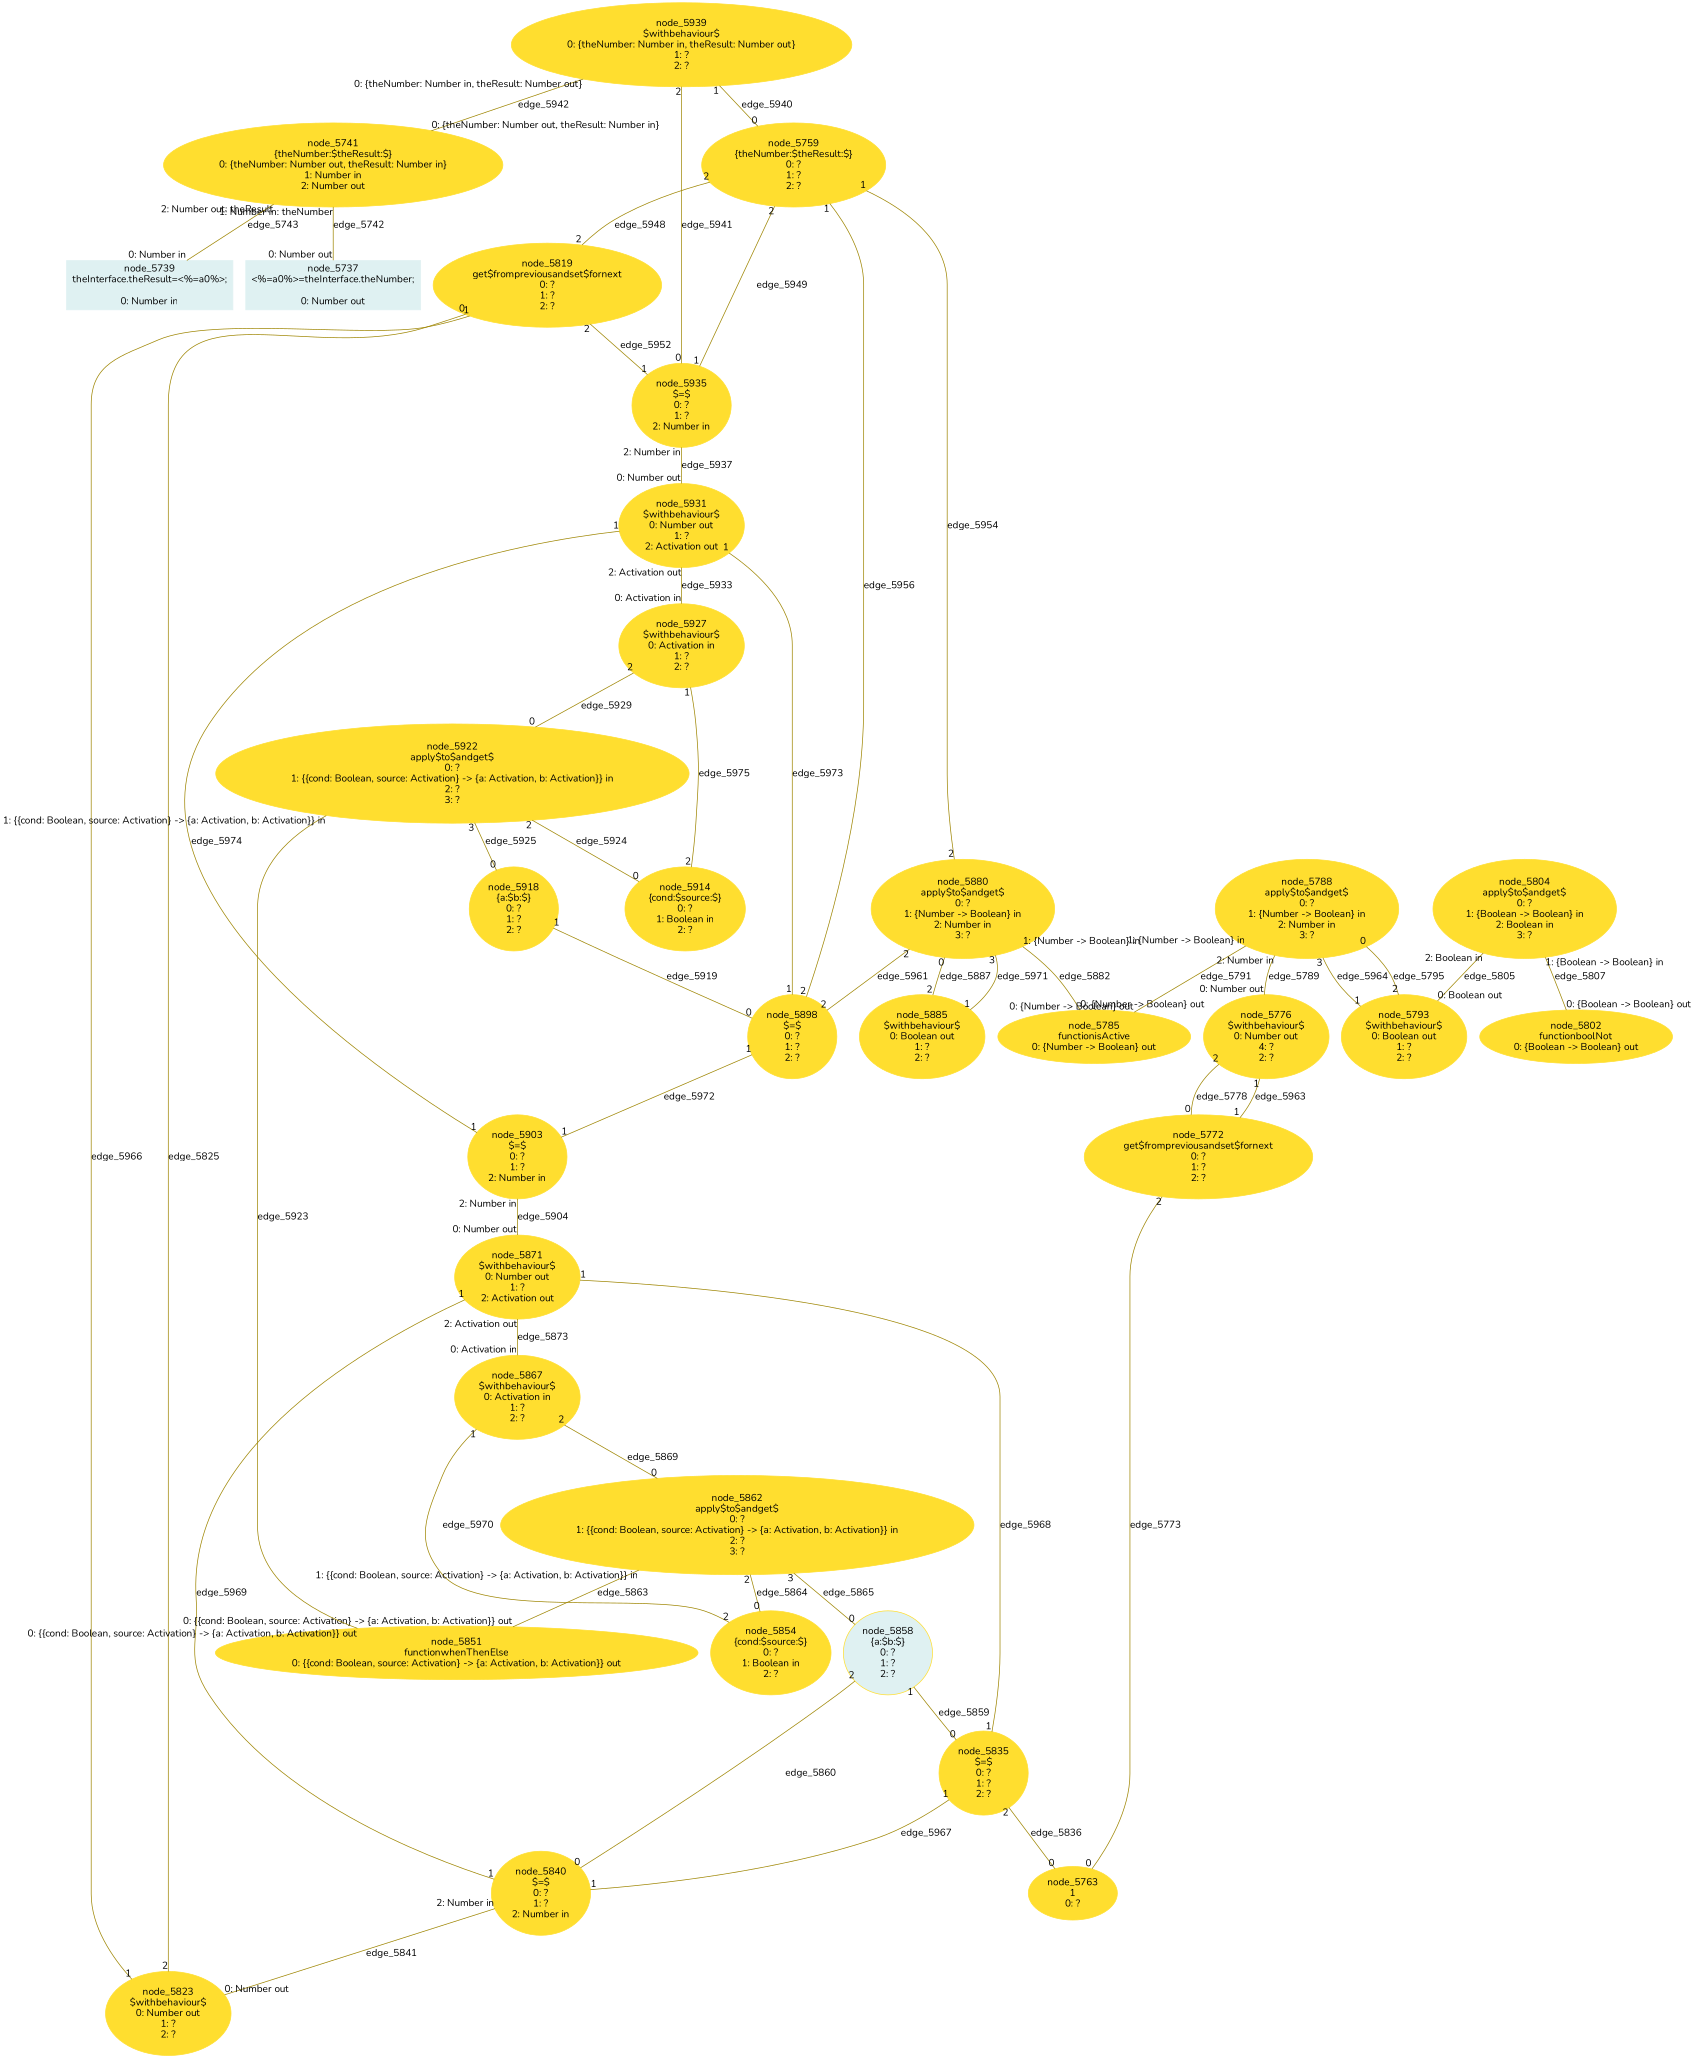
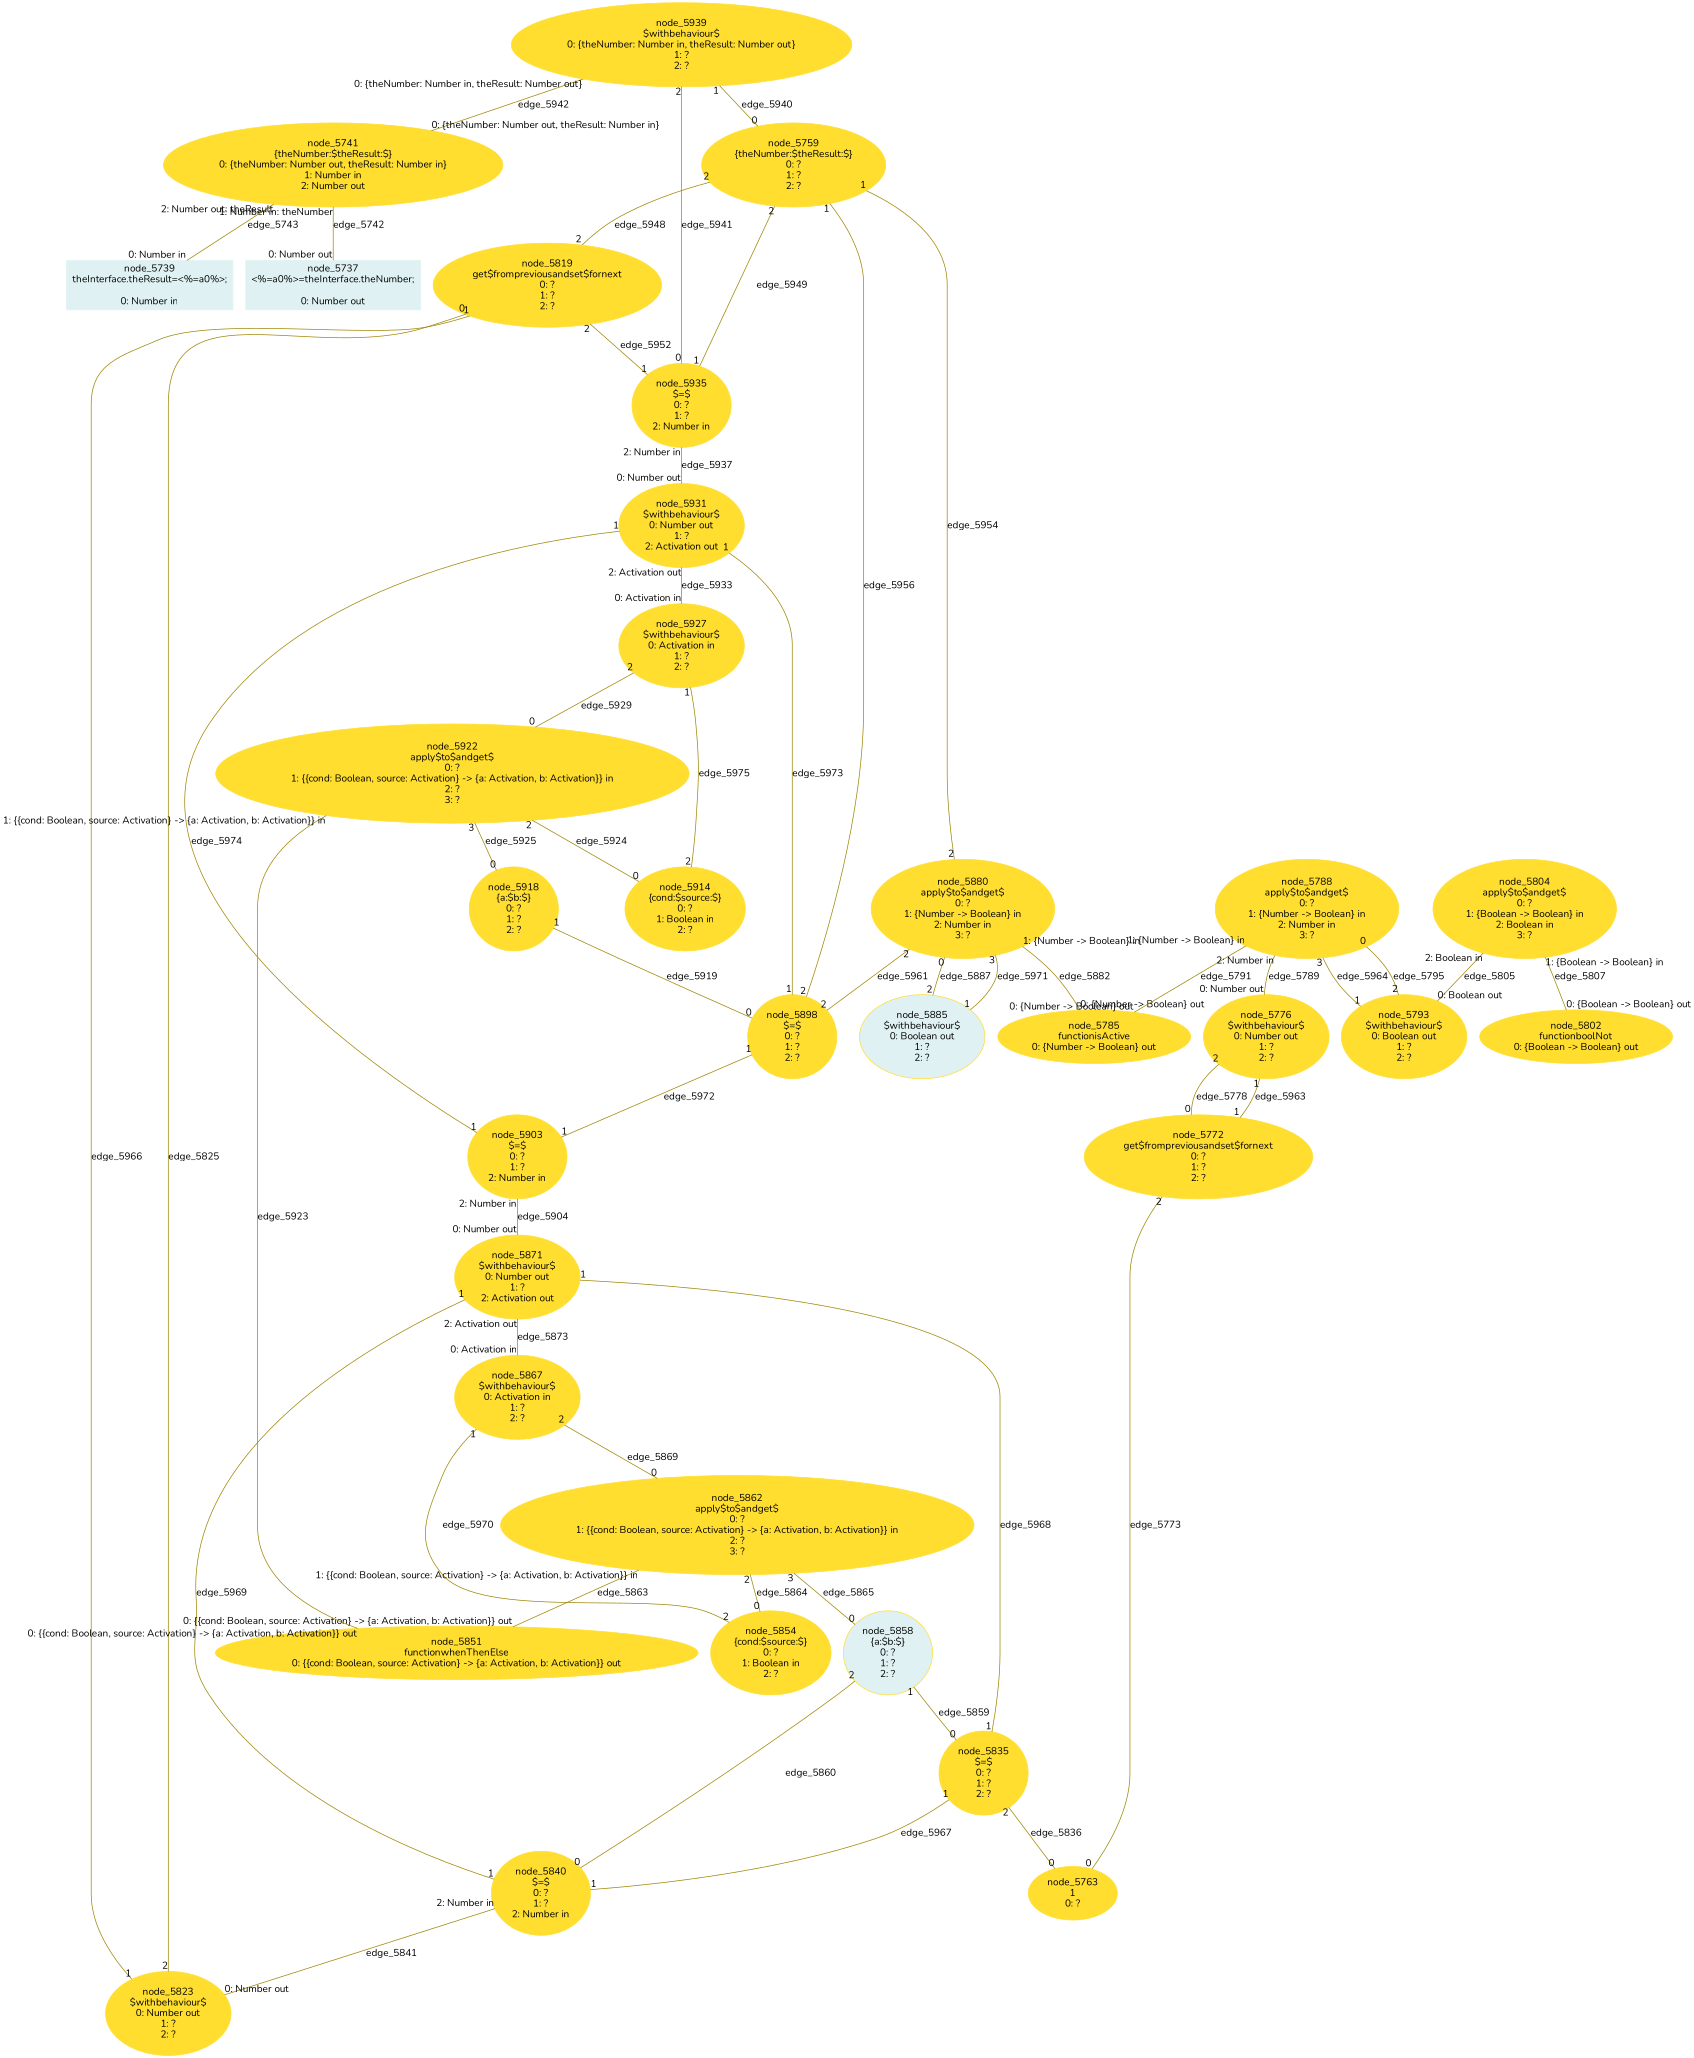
node "node_5885 $withbehaviour$ 0: Boolean out 1: ? 2: ?": fillcolor #ffde2f -> #dff1f2
node "node_5776 $withbehaviour$ 0: Number out 4: ? 2: ?": label "node_5776 $withbehaviour$ 0: Number out 4: ? 2: ?" -> "node_5776 $withbehaviour$ 0: Number out 1: ? 2: ?"
